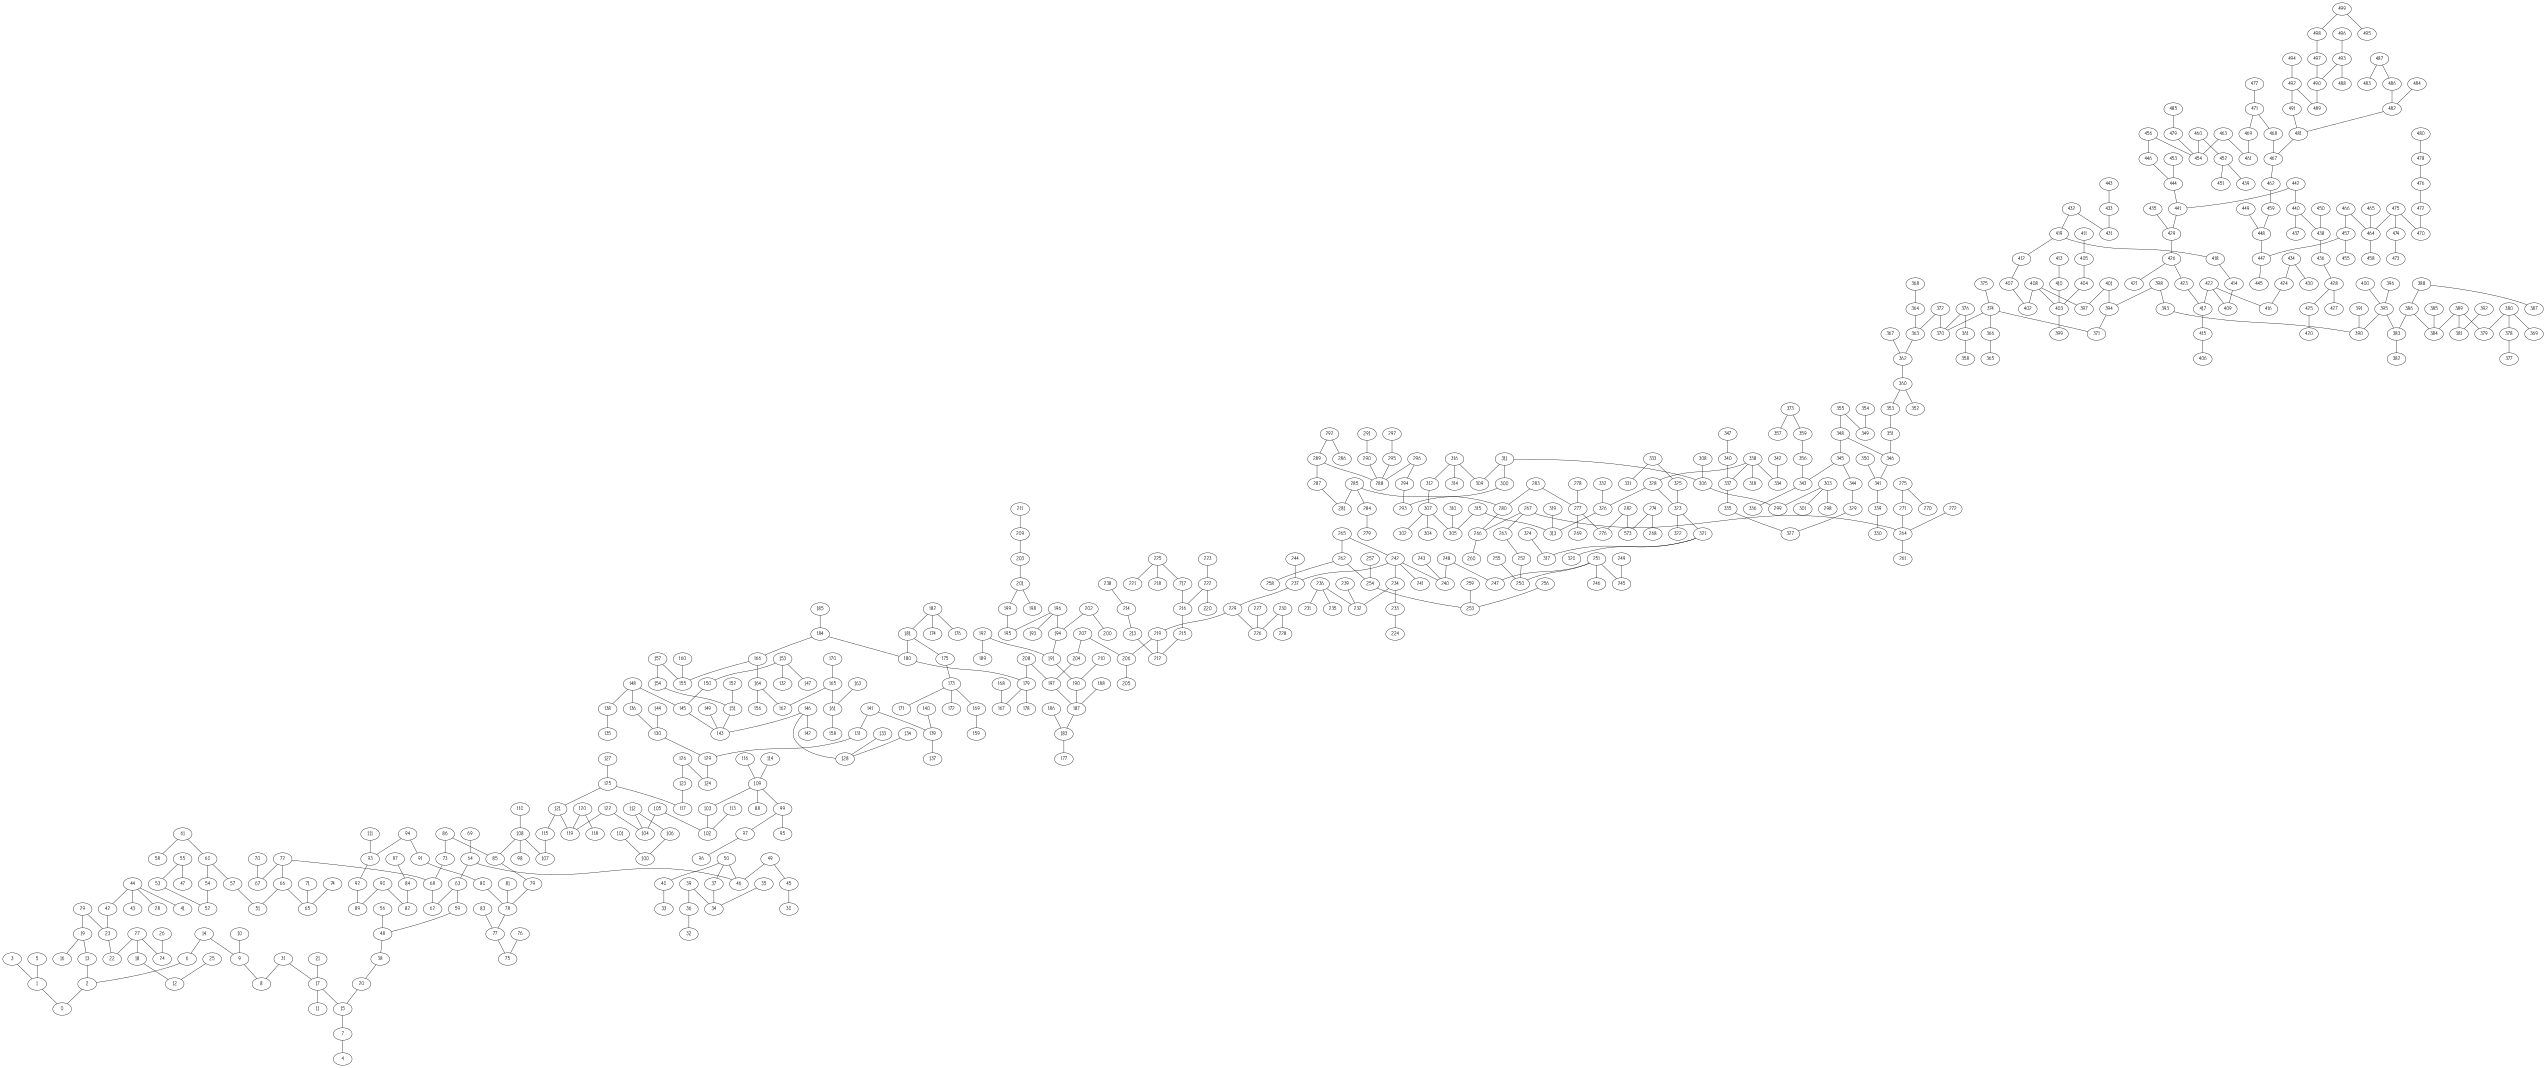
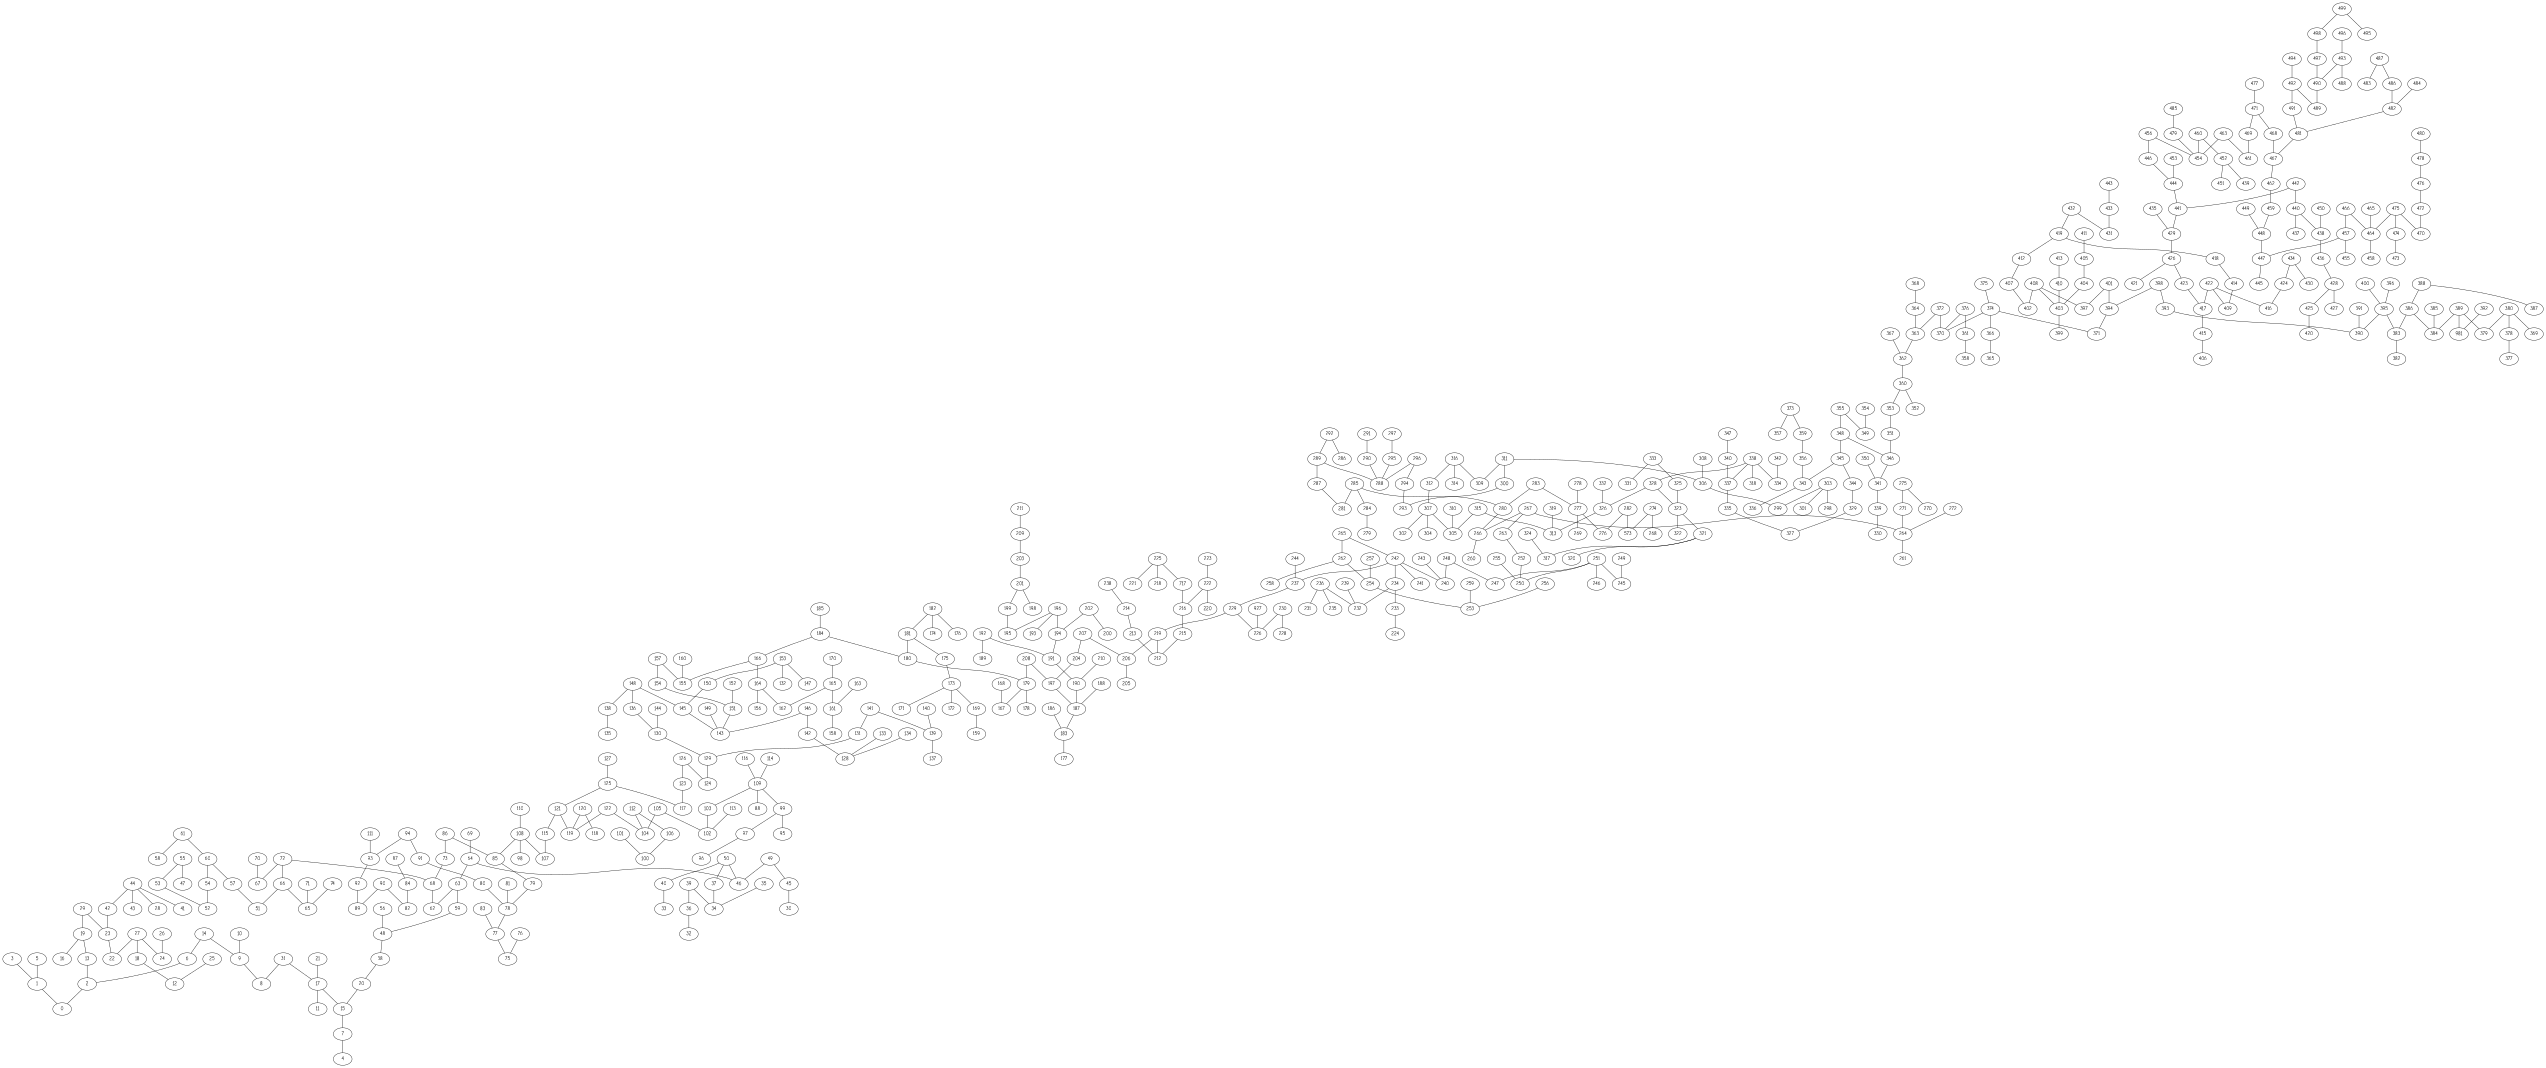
node "381": label "381" -> "981"
node "227": label "227" -> "927"
edge "146" -- "128": now "142" -- "128"
